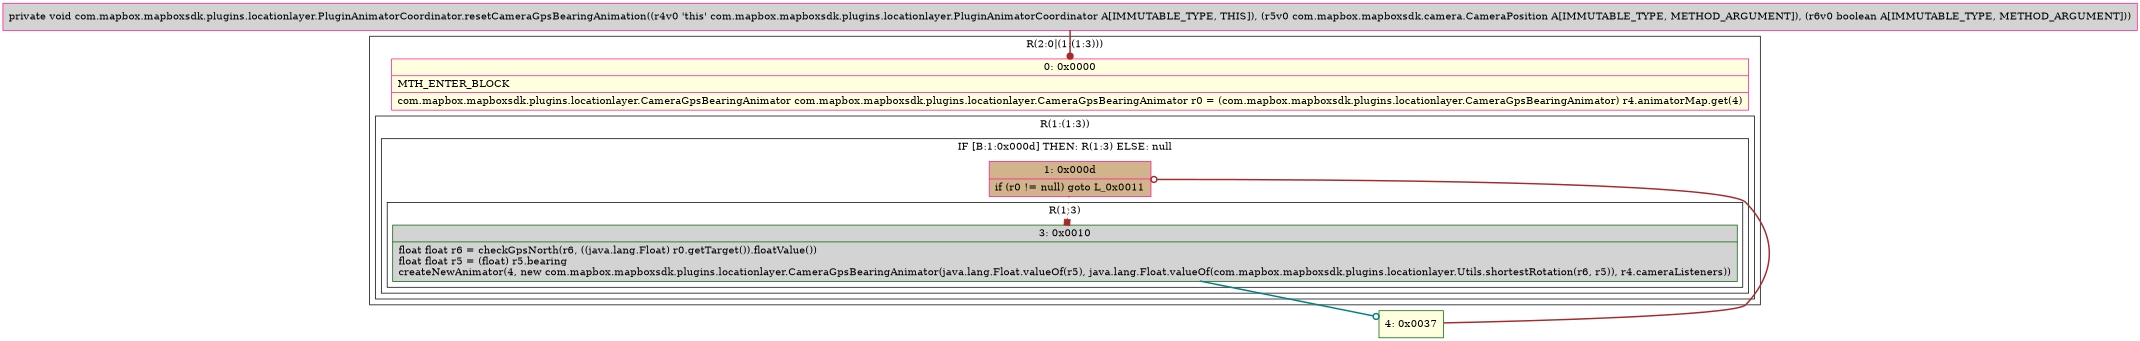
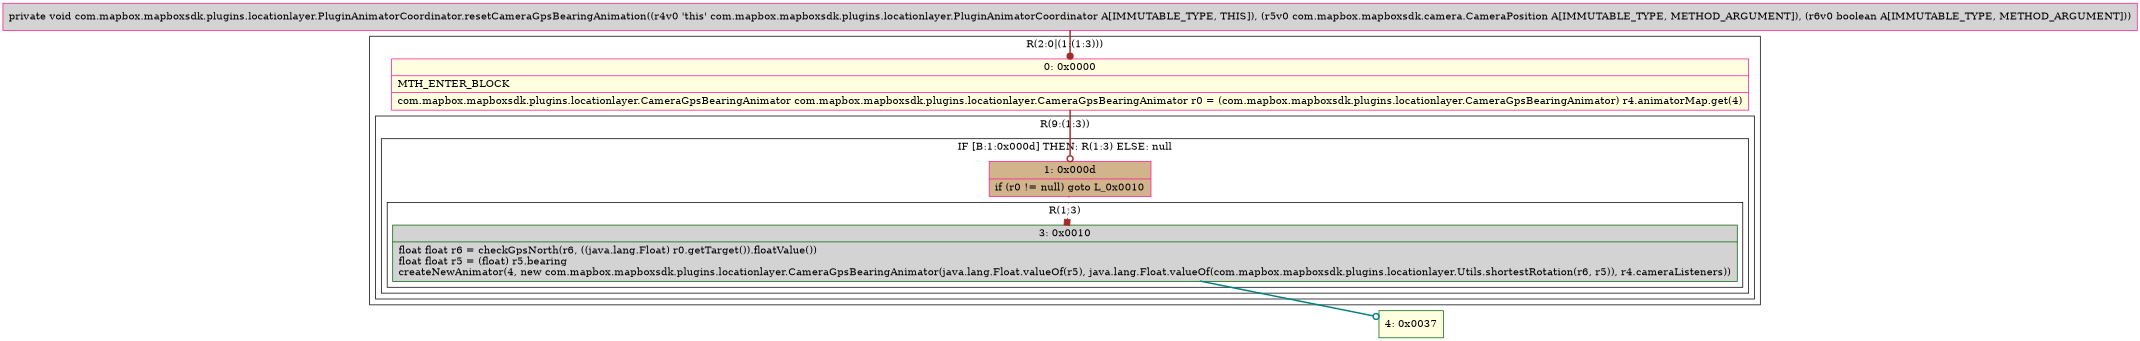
cluster "R(1:(1:3))": label "R(1:(1:3))" -> "R(9:(1:3))"
node "1: 0x000d": text "if (r0 != null) goto L_0x0011" -> "if (r0 != null) goto L_0x0010"
edge "4: 0x0037" -> "1: 0x000d": now "0: 0x0000" -> "1: 0x000d"
